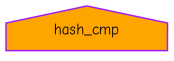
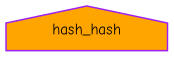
node "hash_cmp": label "hash_cmp" -> "hash_hash"
